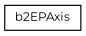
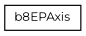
node "b2EPAxis": label "b2EPAxis" -> "b8EPAxis"
